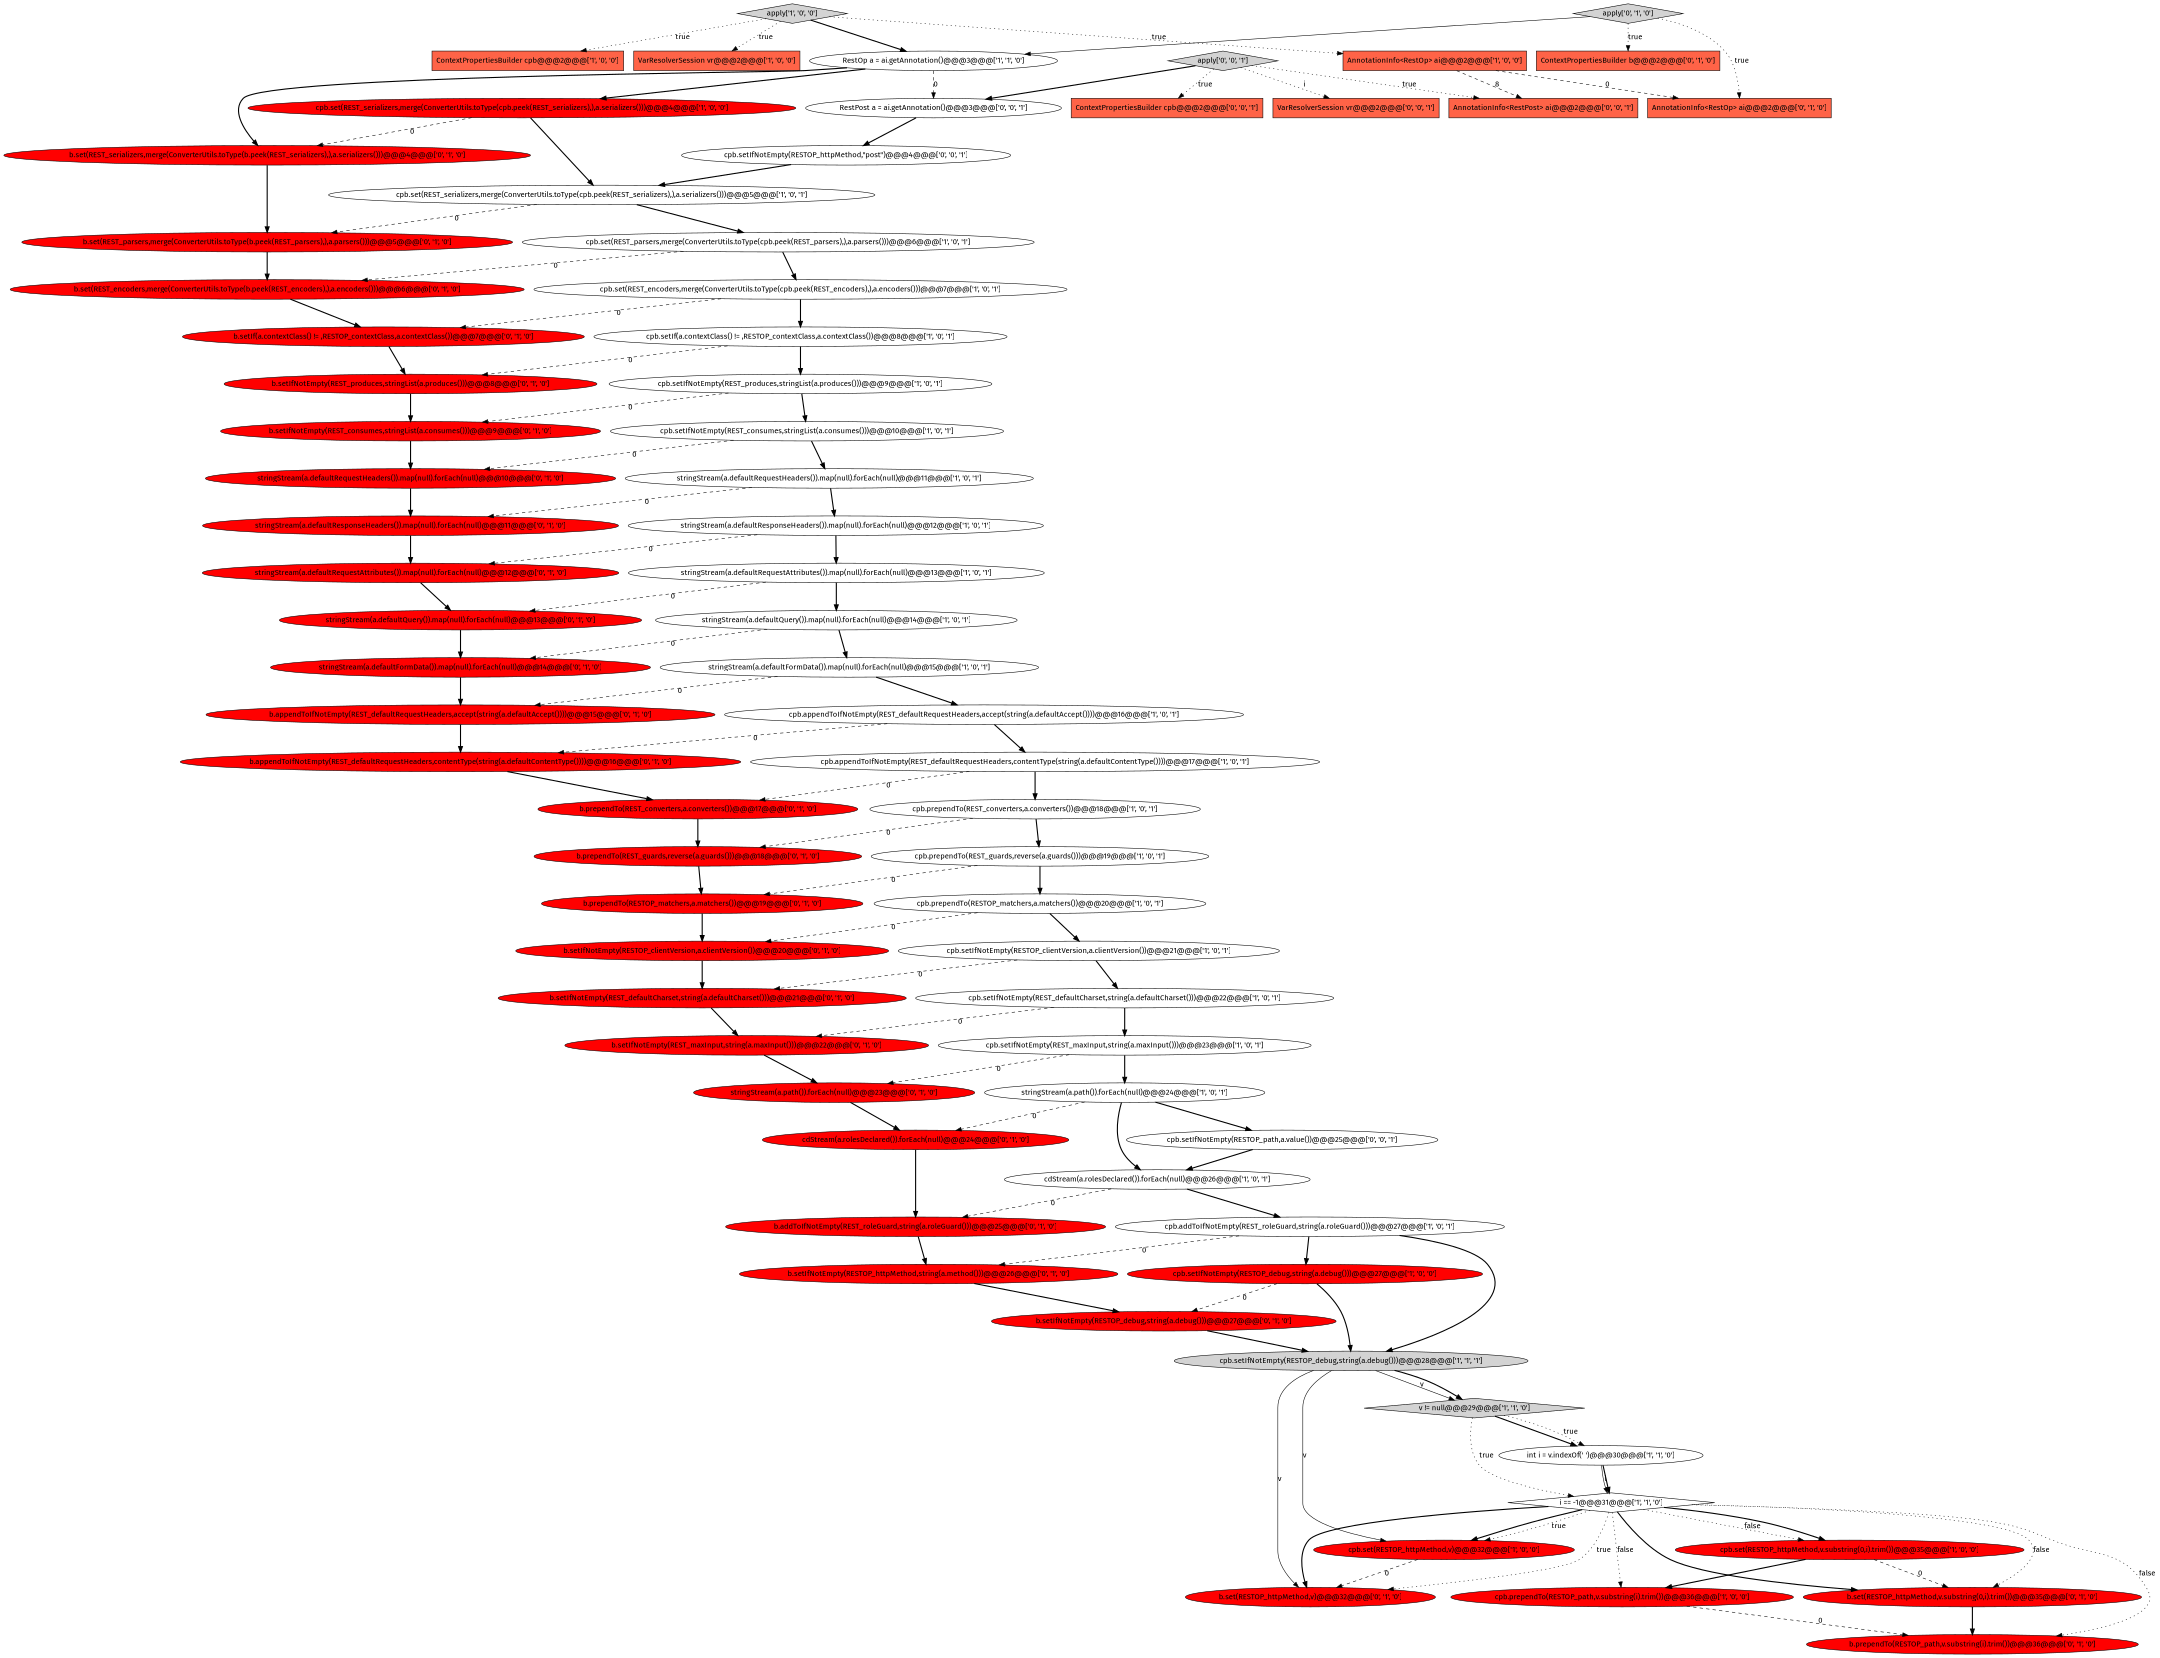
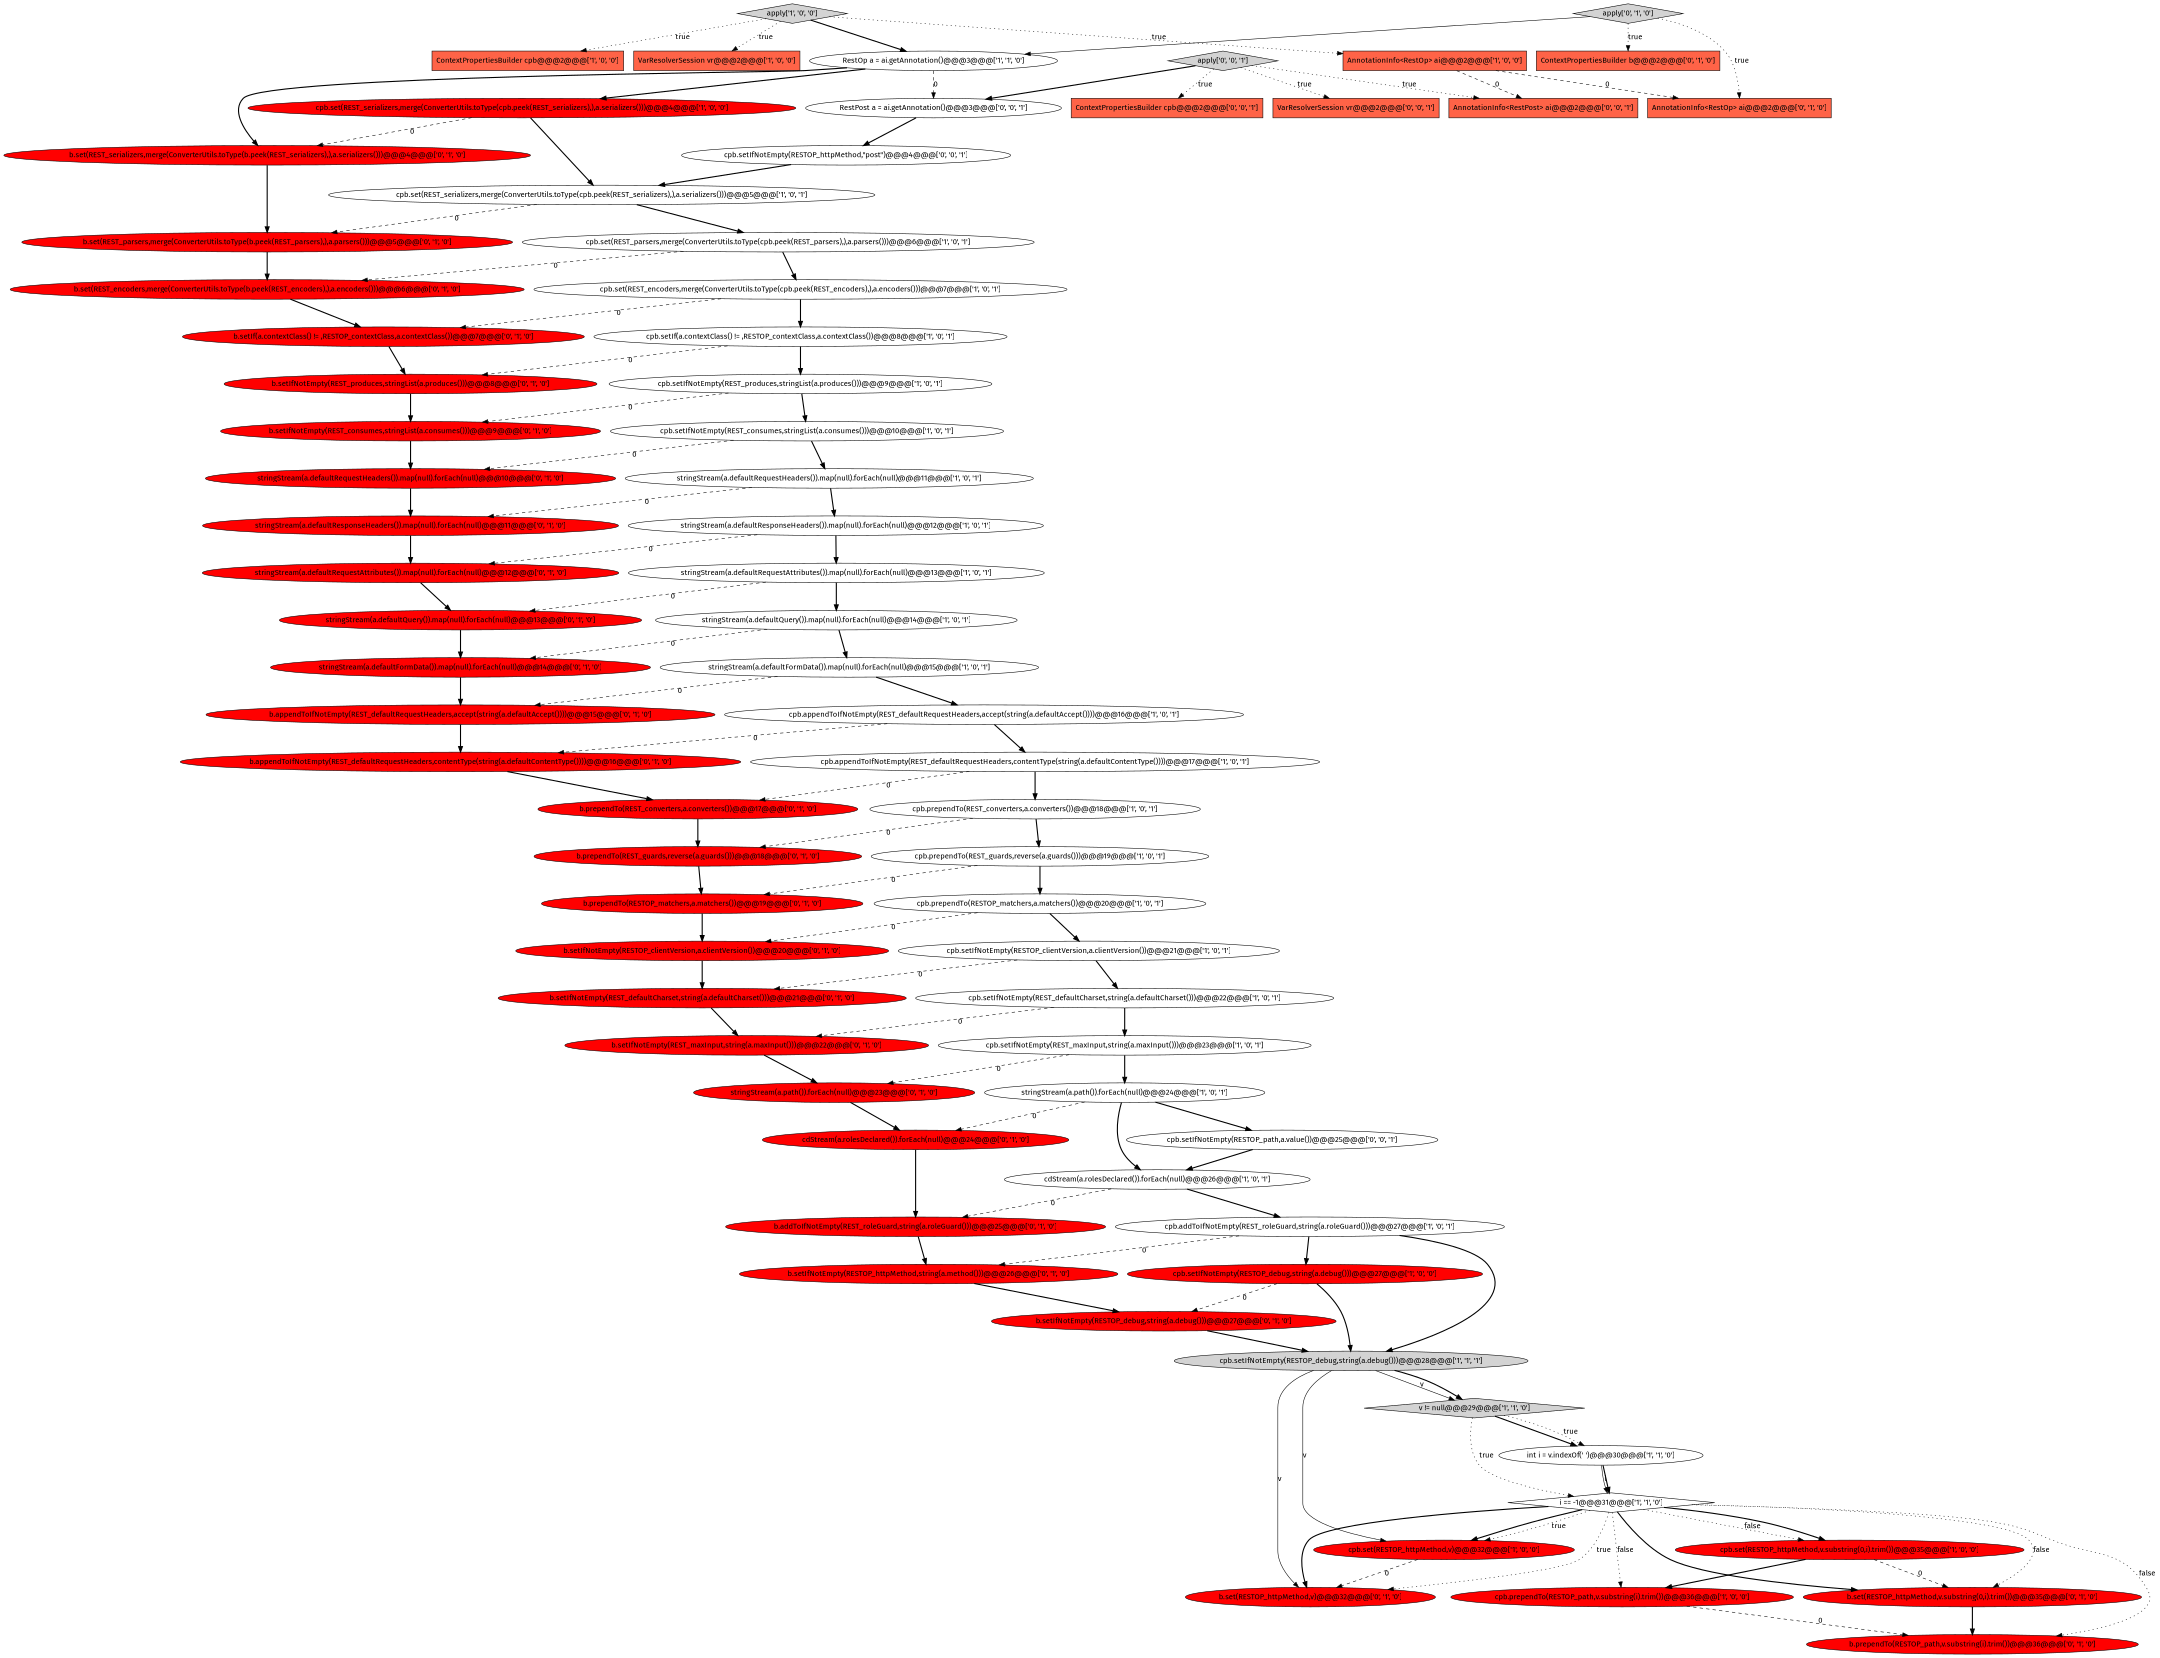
edge "apply['0', '0', '1']" -> "VarResolverSession vr@@@2@@@['0', '0', '1']": label "i" -> "true"
edge "AnnotationInfo<RestOp> ai@@@2@@@['1', '0', '0']" -> "AnnotationInfo<RestPost> ai@@@2@@@['0', '0', '1']": label "8" -> "0"
